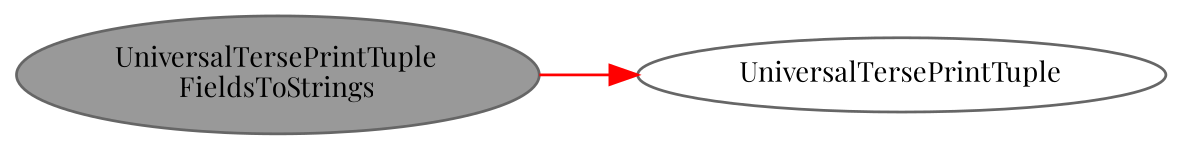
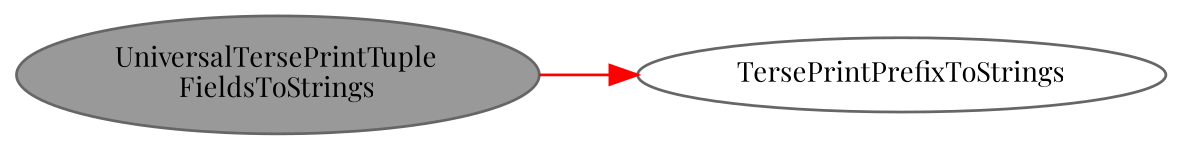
node "UniversalTersePrintTuple": label "UniversalTersePrintTuple" -> "TersePrintPrefixToStrings"
